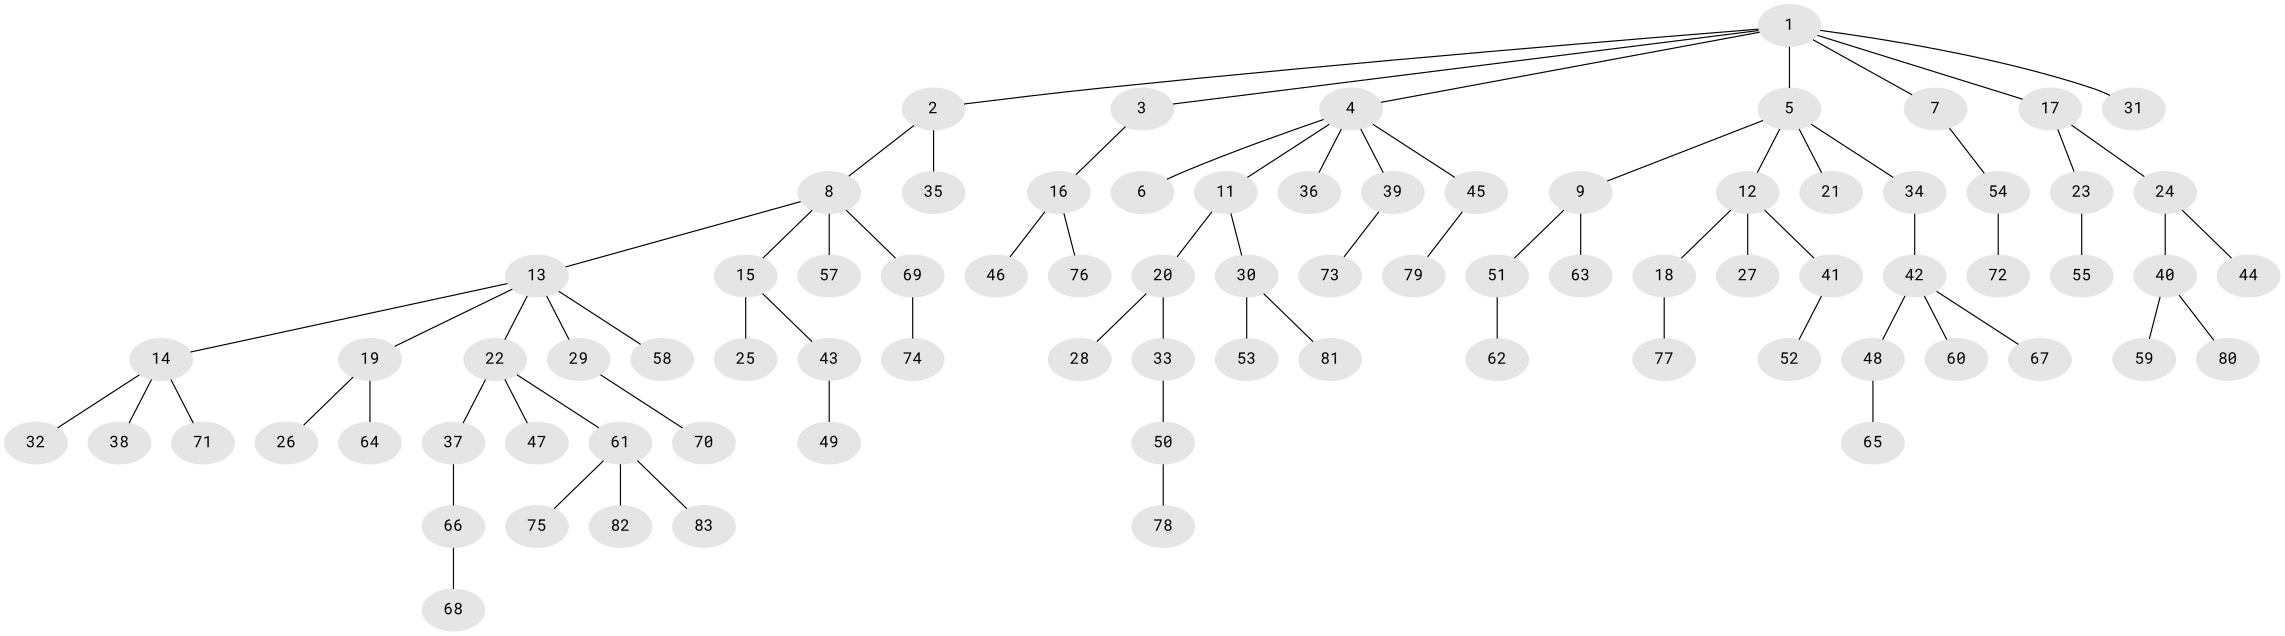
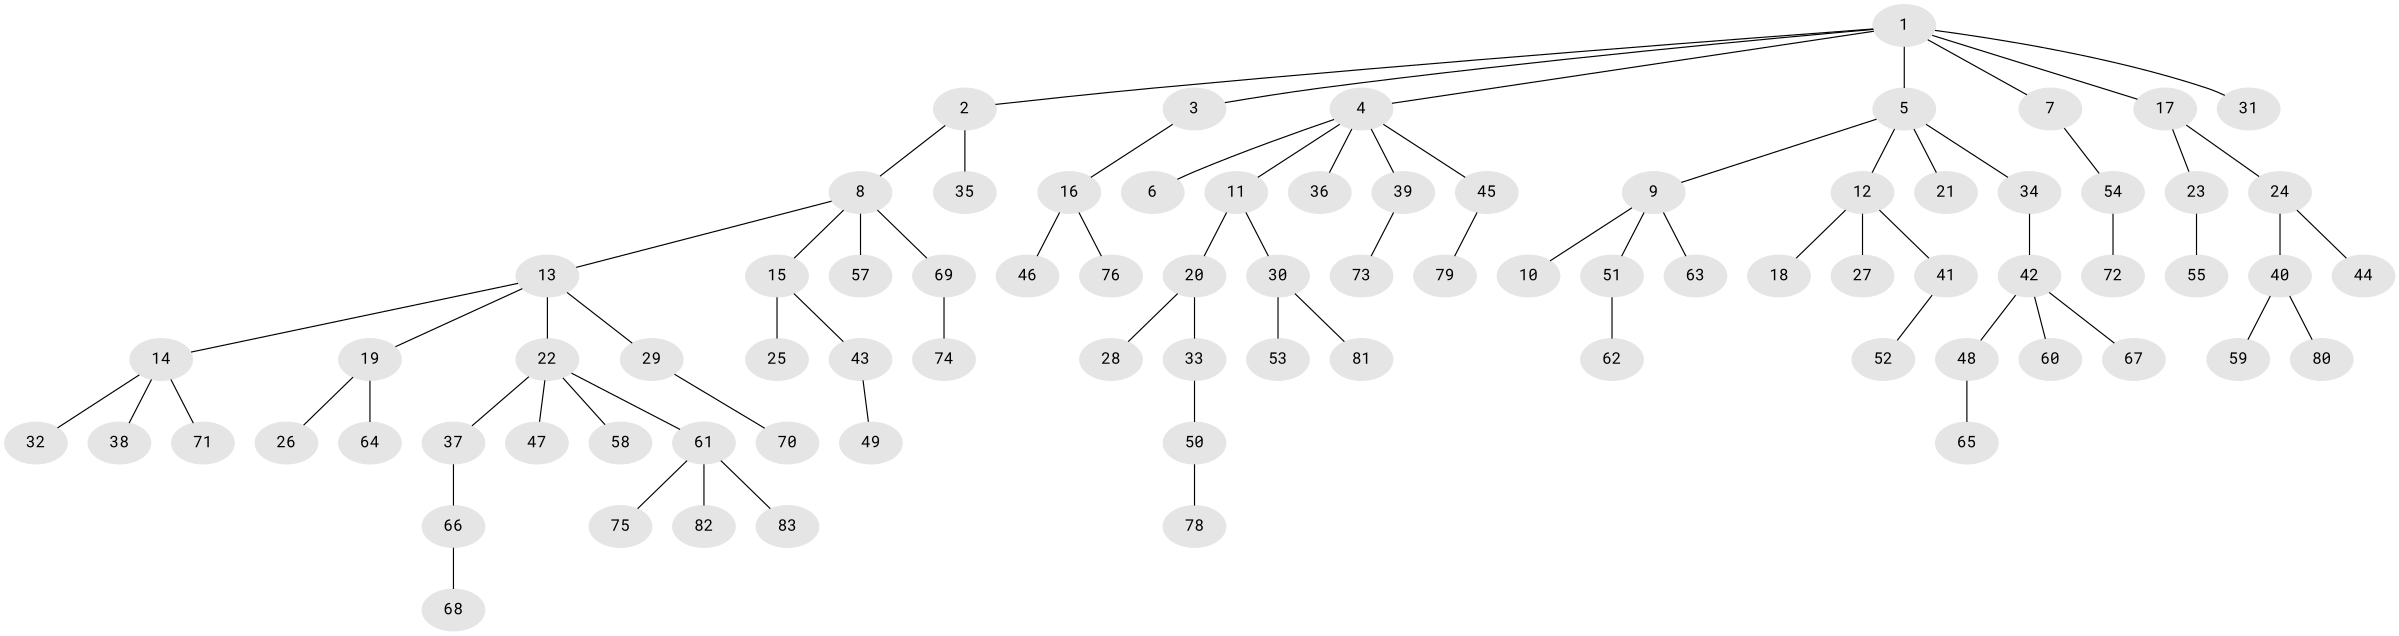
node "10": added
edge "13" -- "58": now "22" -- "58"
node "77": removed
